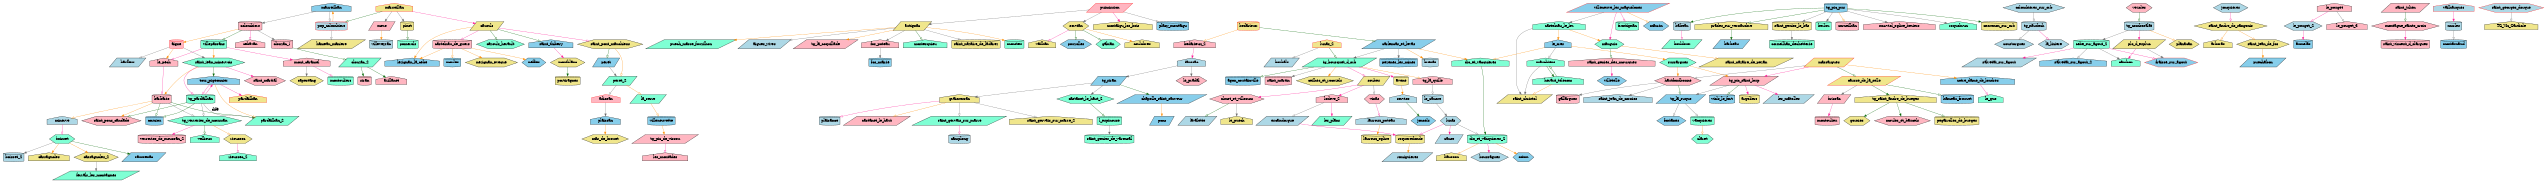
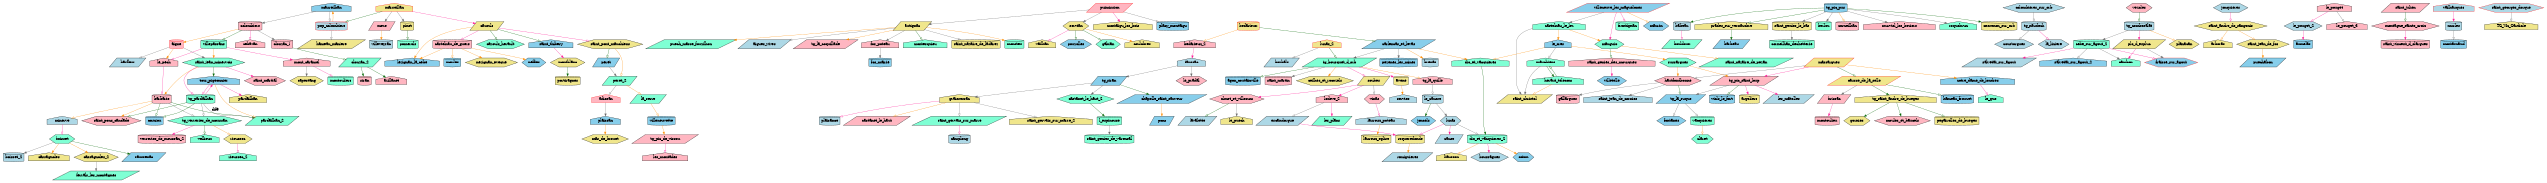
node "murviel_eglise_beziers": label "murviel_eglise_beziers" -> "murviel_les_beziers"
node "saint_nazaire_de_pezan": fillcolor khaki -> aquamarine
node "pardailhan": color red -> black
edge "servies" -> "joncels": now "le_causse" -> "joncels"
edge "castanet_le_haut_2" -> "l_espinouse": arrowhead onormal -> normal
